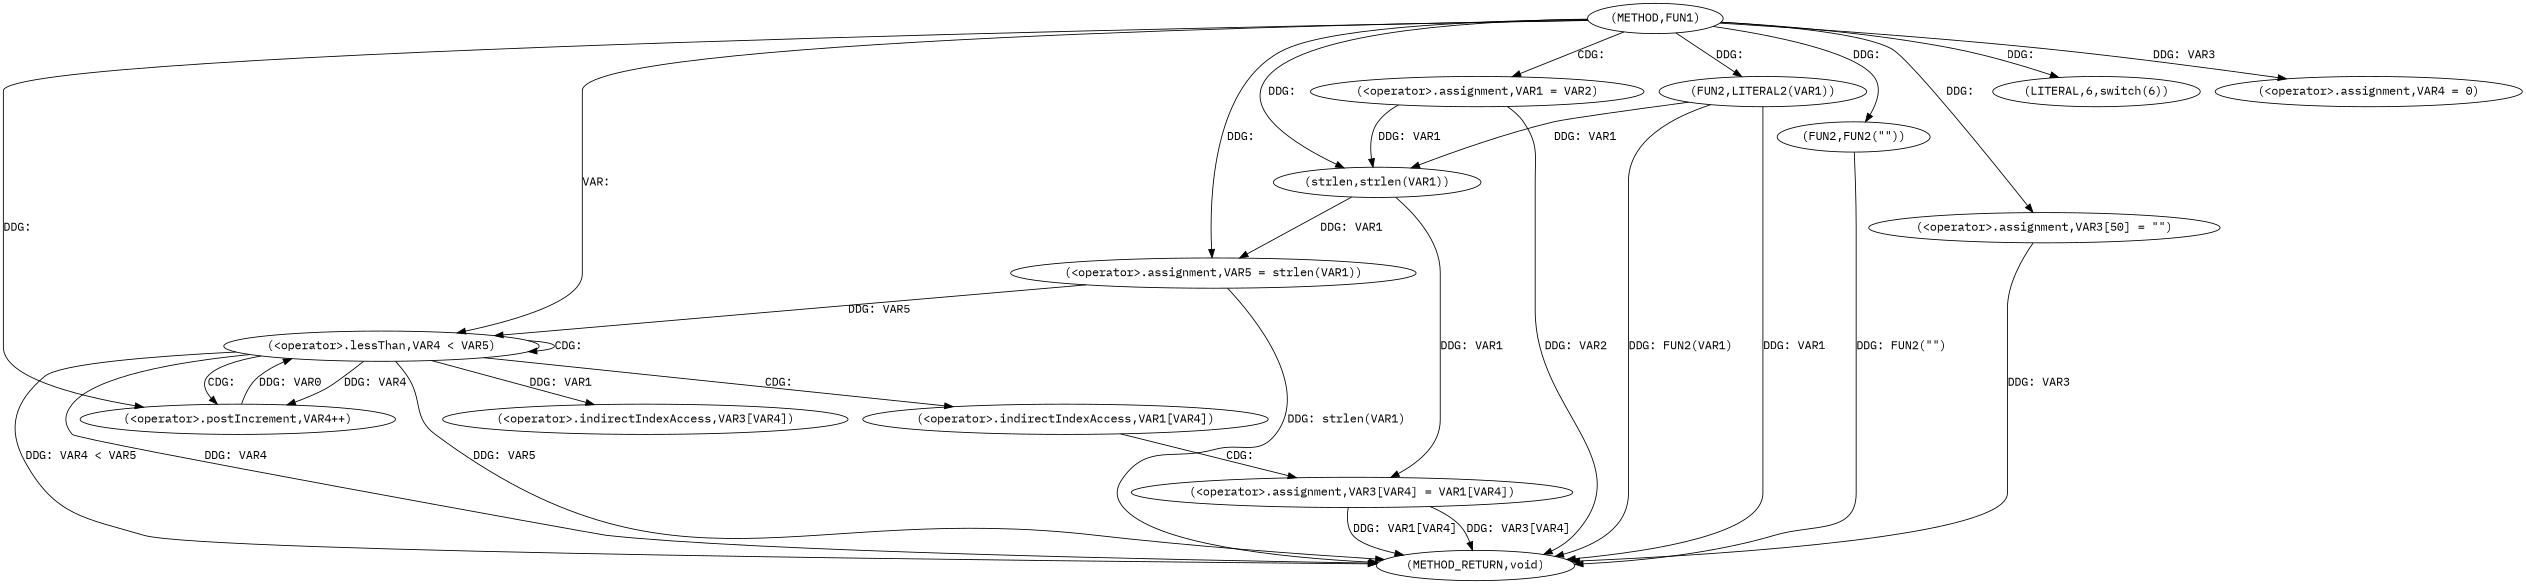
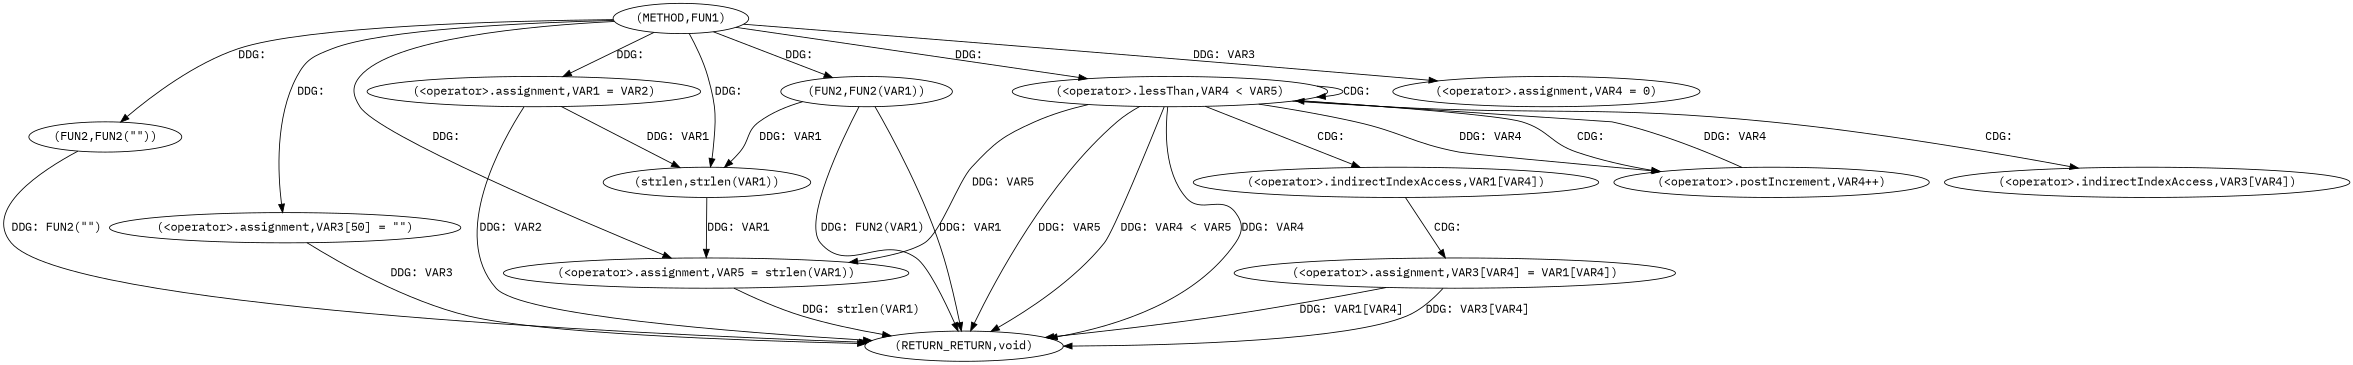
edge "(METHOD,FUN1)" -> "(<operator>.postIncrement,VAR4++)": removed, label "DDG:"
edge "(METHOD,FUN1)" -> "(<operator>.assignment,VAR1 = VAR2)": label "CDG: " -> "DDG: "
node "(FUN2,LITERAL2(VAR1))": label "(FUN2,LITERAL2(VAR1))" -> "(FUN2,FUN2(VAR1))"
node "(LITERAL,6,switch(6))": removed
edge "(METHOD,FUN1)" -> "(<operator>.lessThan,VAR4 < VAR5)": label "VAR: " -> "DDG: "
edge "(<operator>.assignment,VAR5 = strlen(VAR1))" -> "(<operator>.lessThan,VAR4 < VAR5)": reversed
edge "(strlen,strlen(VAR1))" -> "(<operator>.assignment,VAR3[VAR4] = VAR1[VAR4])": removed, label "DDG: VAR1"
edge "(<operator>.postIncrement,VAR4++)" -> "(<operator>.lessThan,VAR4 < VAR5)": label "DDG: VAR0" -> "DDG: VAR4"
edge "(<operator>.lessThan,VAR4 < VAR5)" -> "(<operator>.indirectIndexAccess,VAR3[VAR4])": label "DDG: VAR1" -> "CDG: "
node "(METHOD_RETURN,void)": label "(METHOD_RETURN,void)" -> "(RETURN_RETURN,void)"
